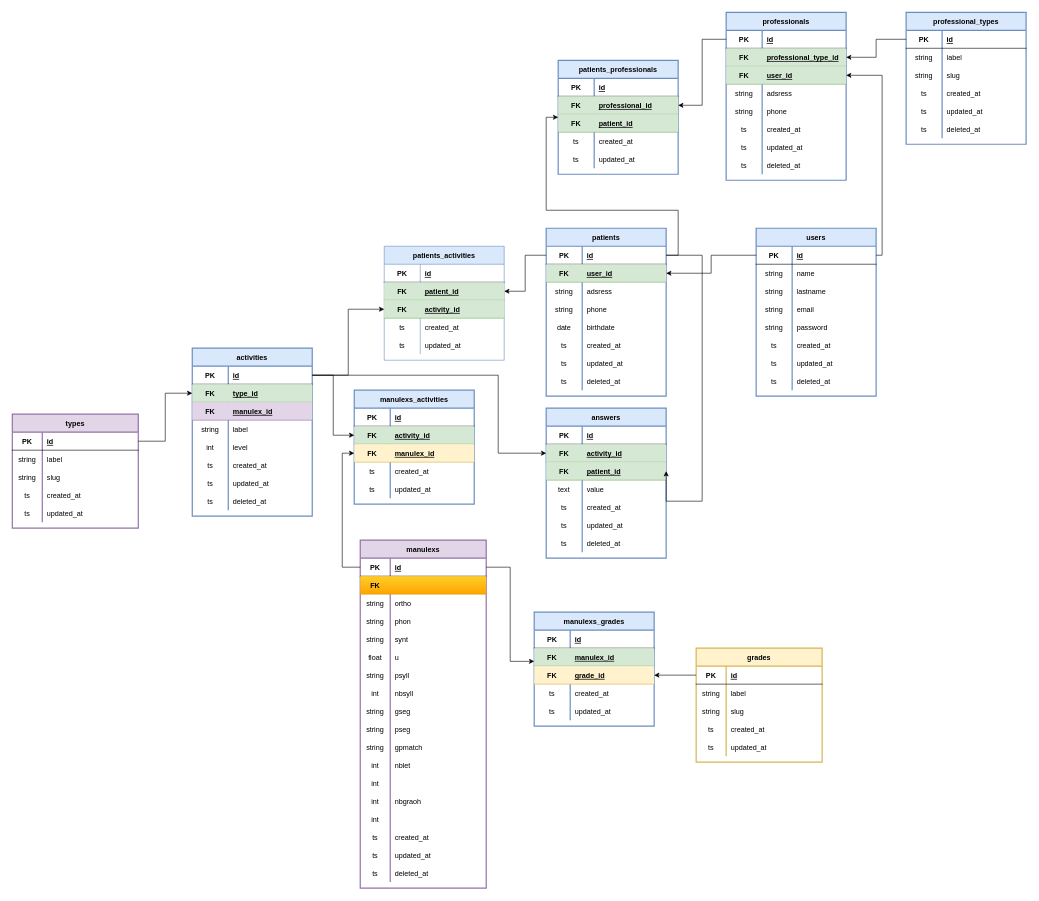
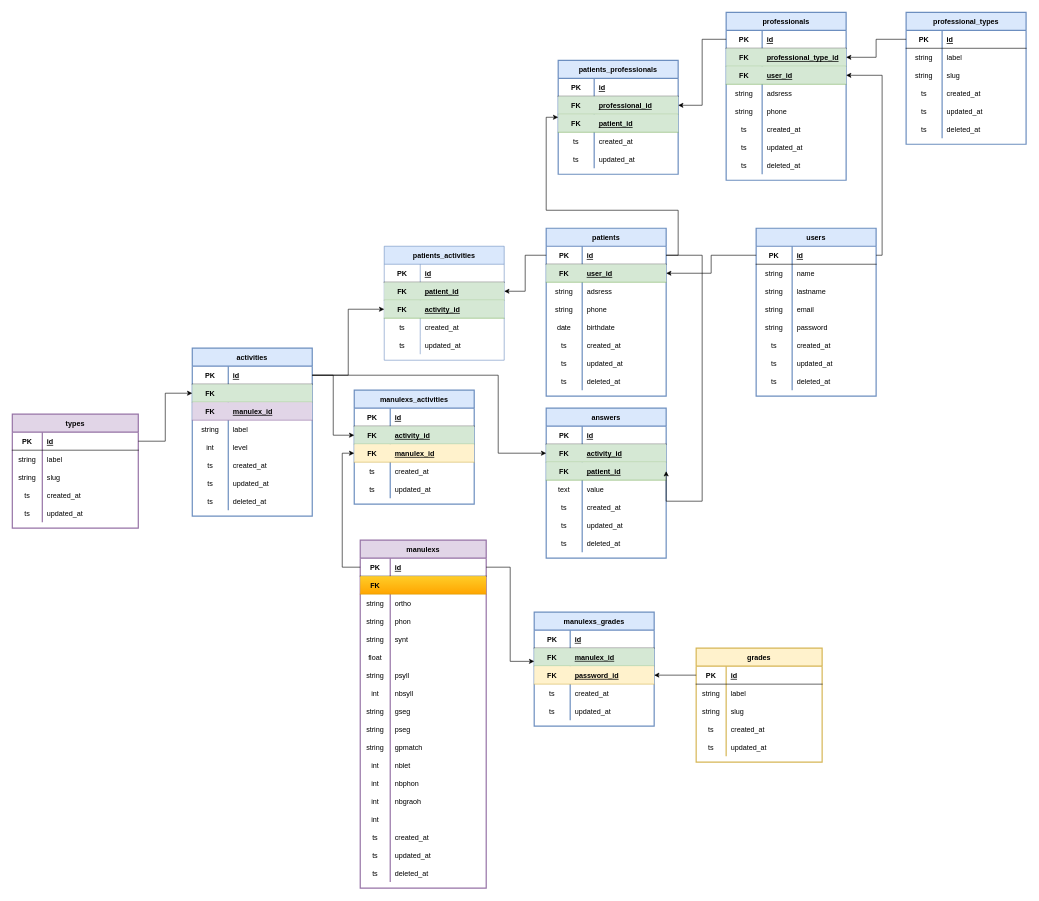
node "type_id": removed
node "u": removed
node "grade_id": label "grade_id" -> "password_id"
node "nbphon": added
